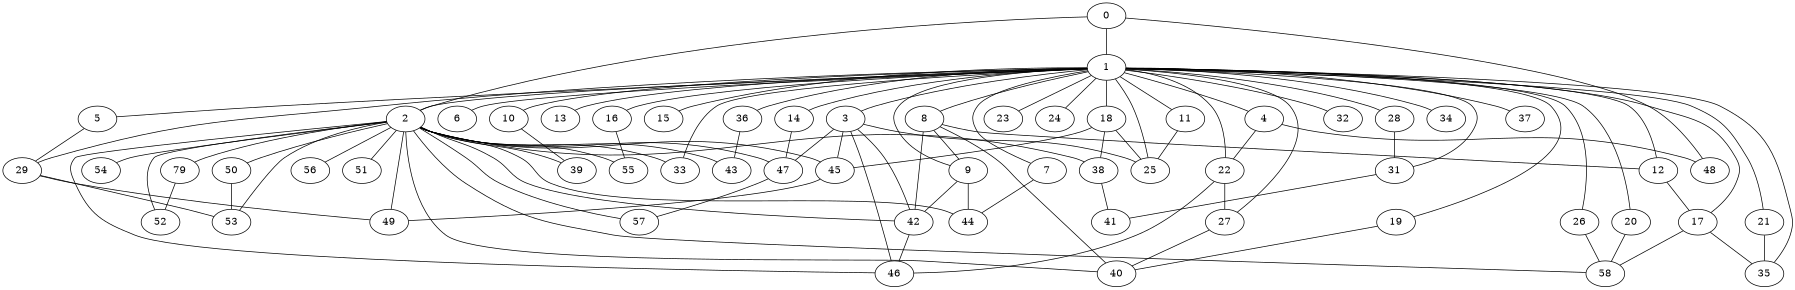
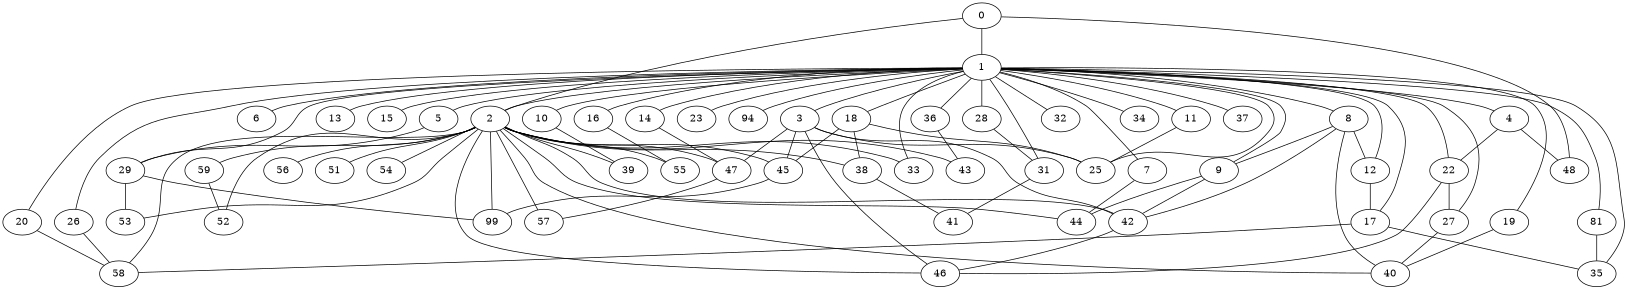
node "24": label "24" -> "94"
node "79": label "79" -> "59"
node "50": removed
node "49": label "49" -> "99"
node "21": label "21" -> "81"
